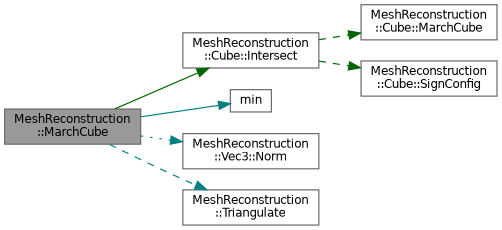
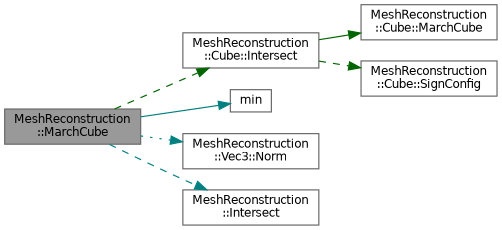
edge "MeshReconstruction ::Cube::Intersect" -> "MeshReconstruction ::Cube::MarchCube": style dashed -> solid
edge "MeshReconstruction ::MarchCube" -> "MeshReconstruction ::Cube::Intersect": style solid -> dashed
node "MeshReconstruction ::Triangulate": label "MeshReconstruction ::Triangulate" -> "MeshReconstruction ::Intersect"
